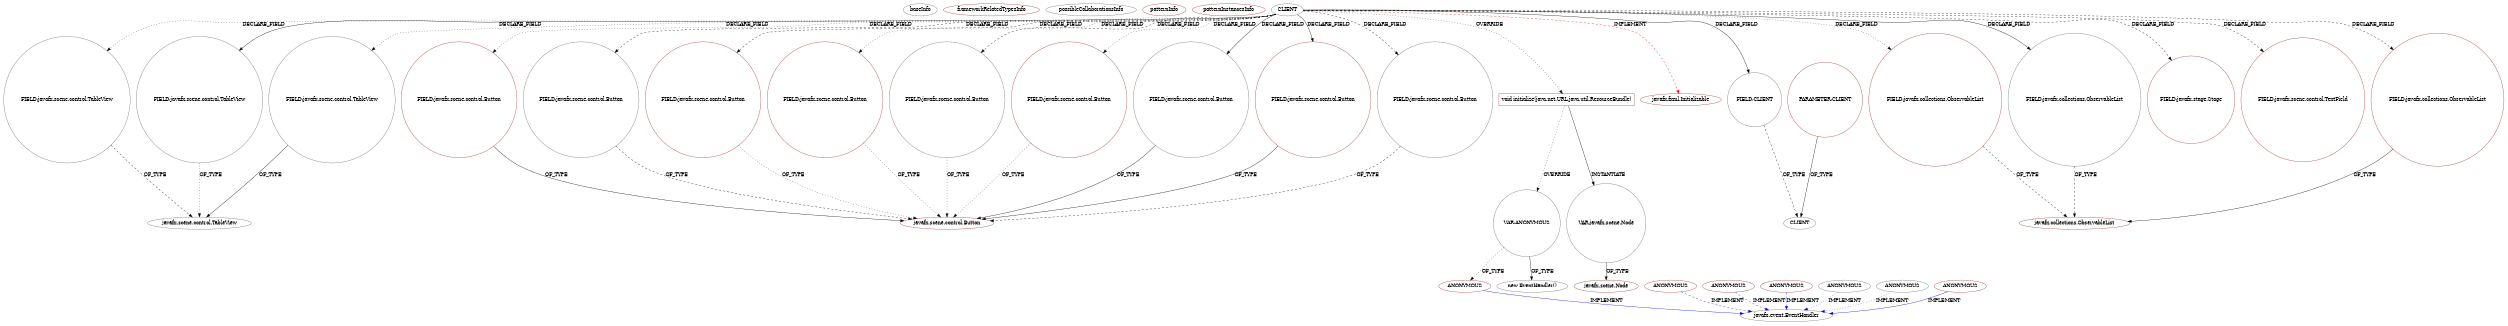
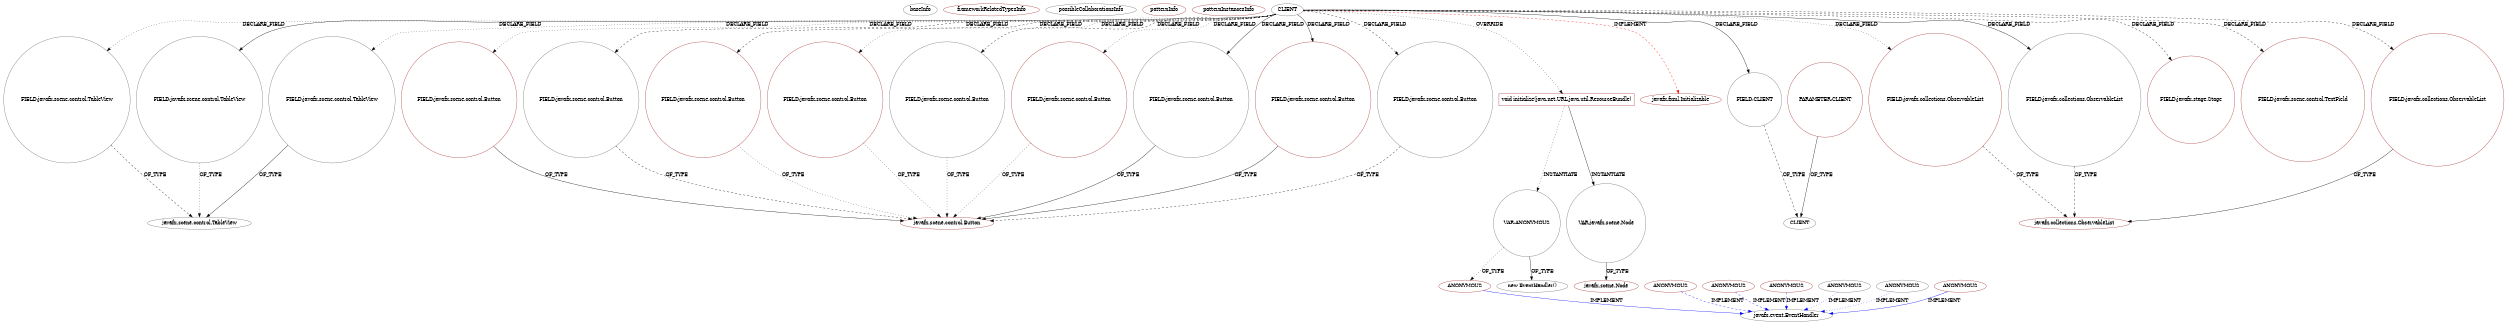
edge "void initialize(java.net.URL,java.util.ResourceBundle)" -> "VAR:ANONYMOUS": label "OVERRIDE" -> "INSTANTIATE"
